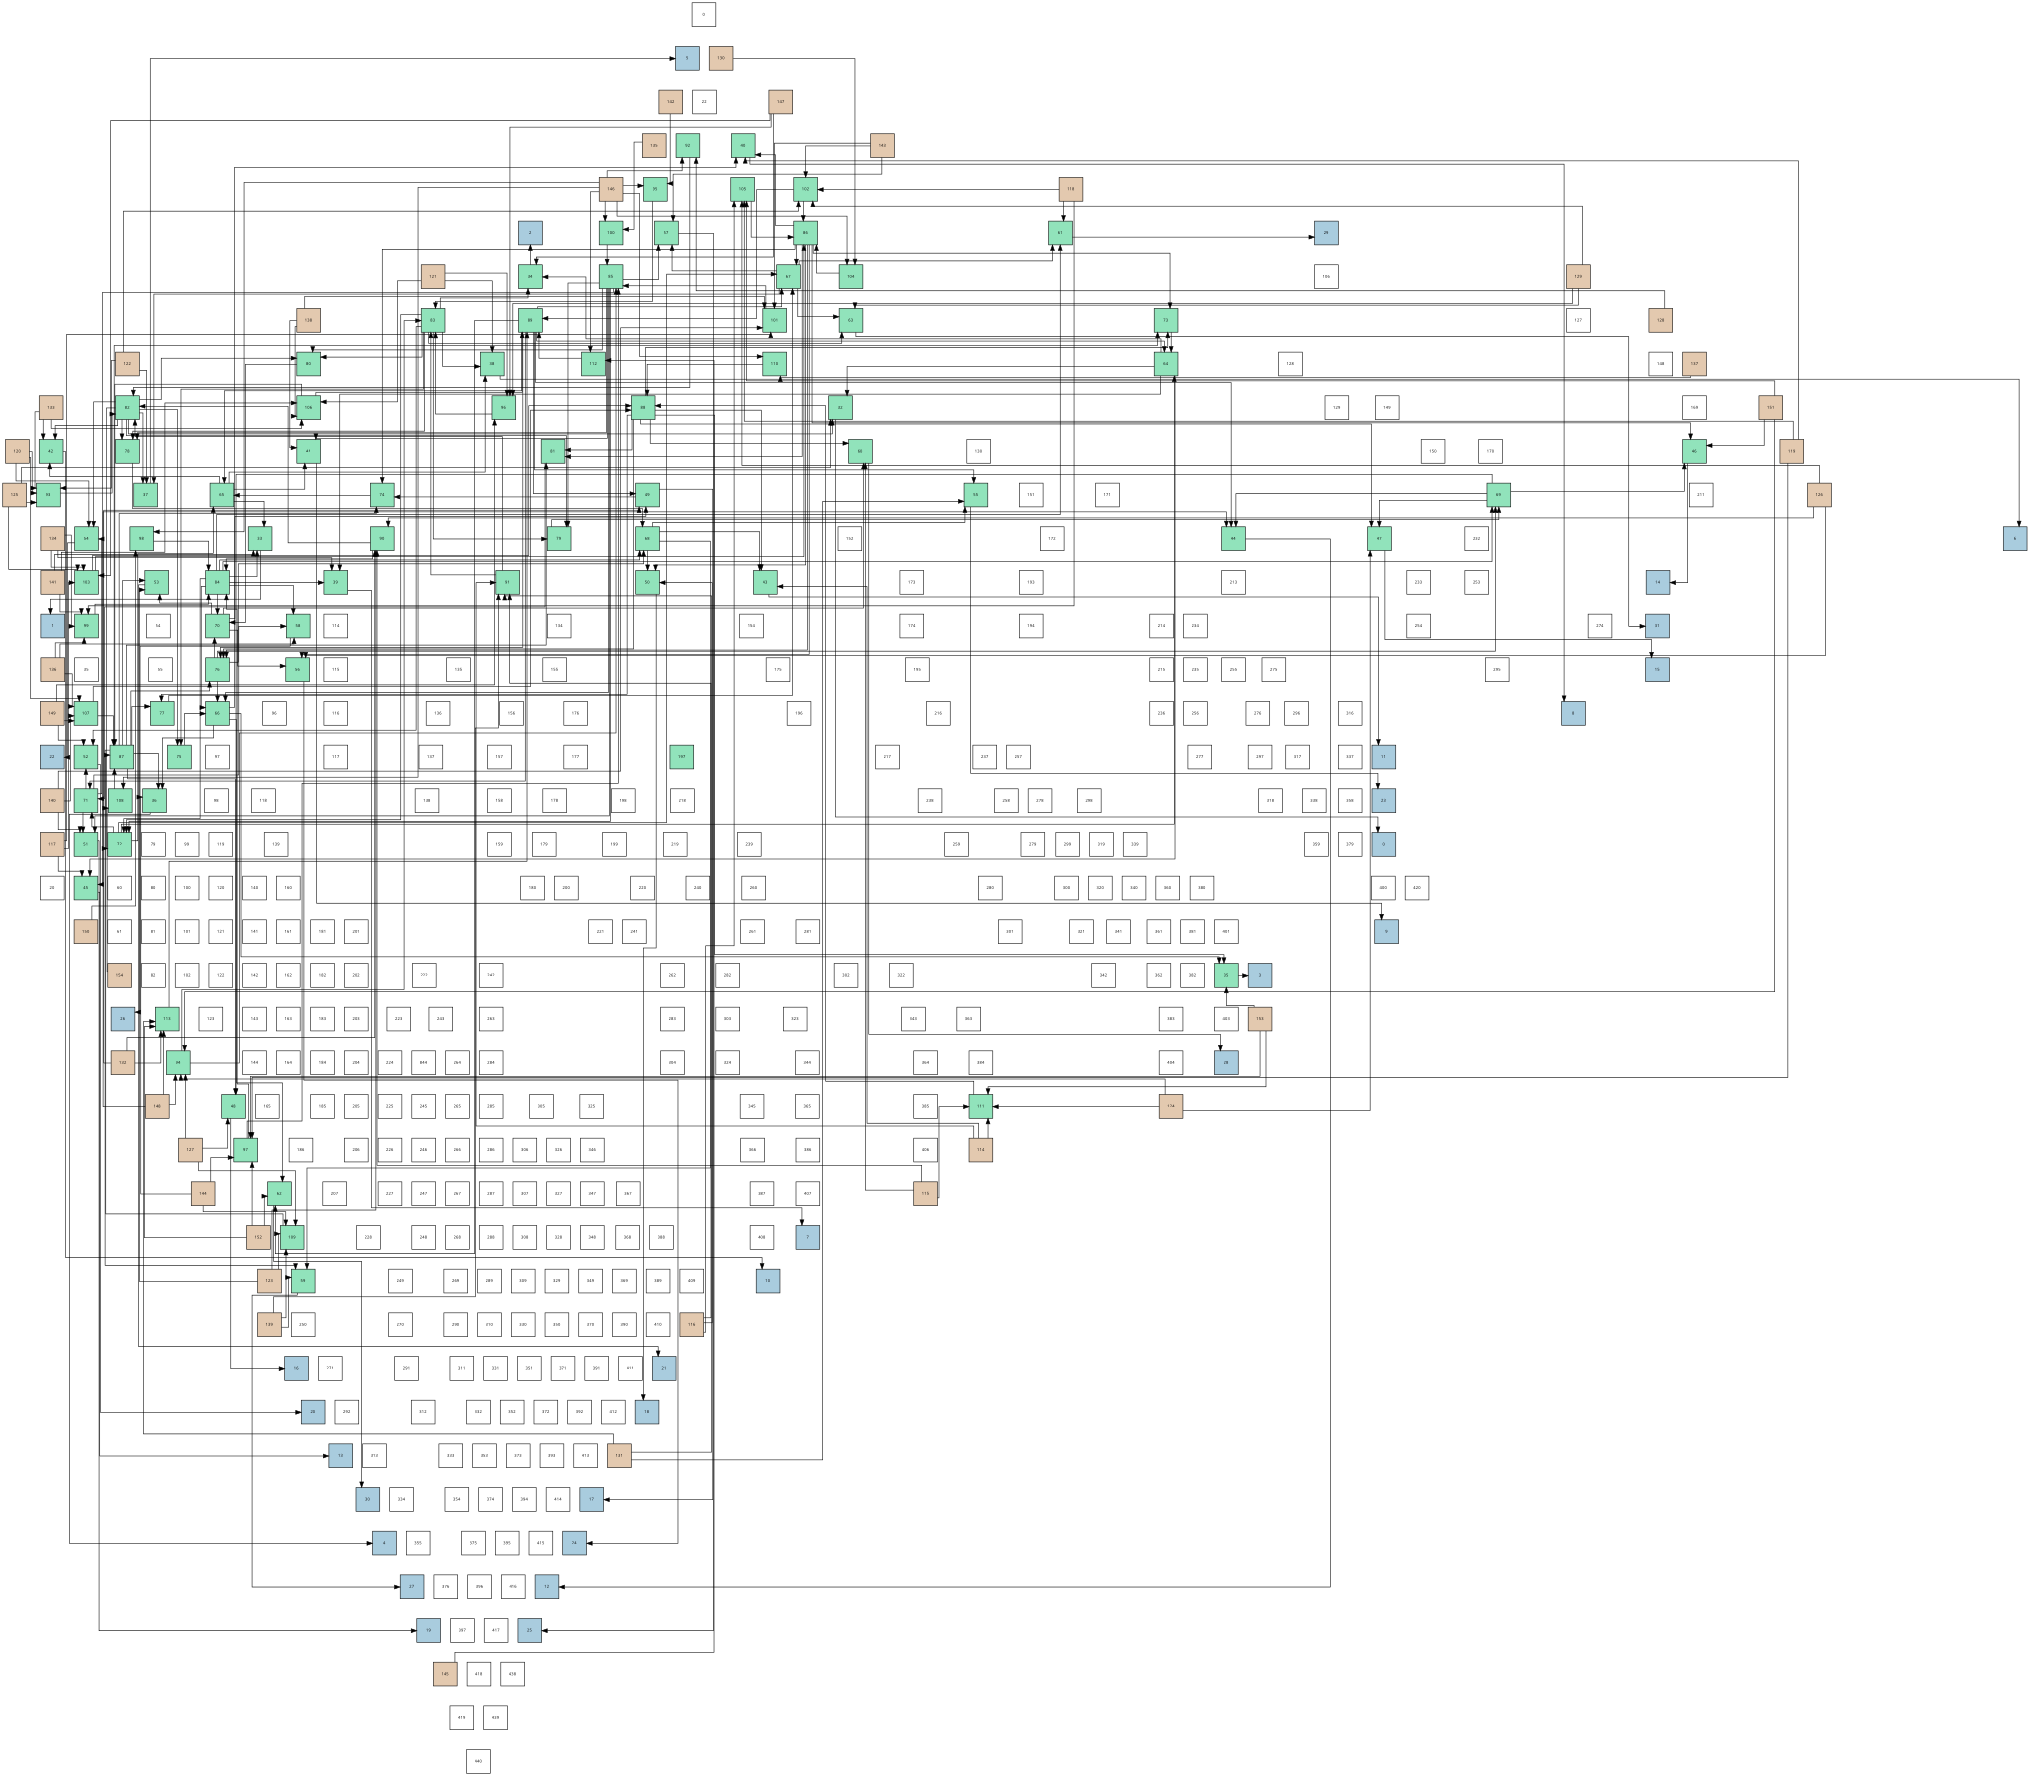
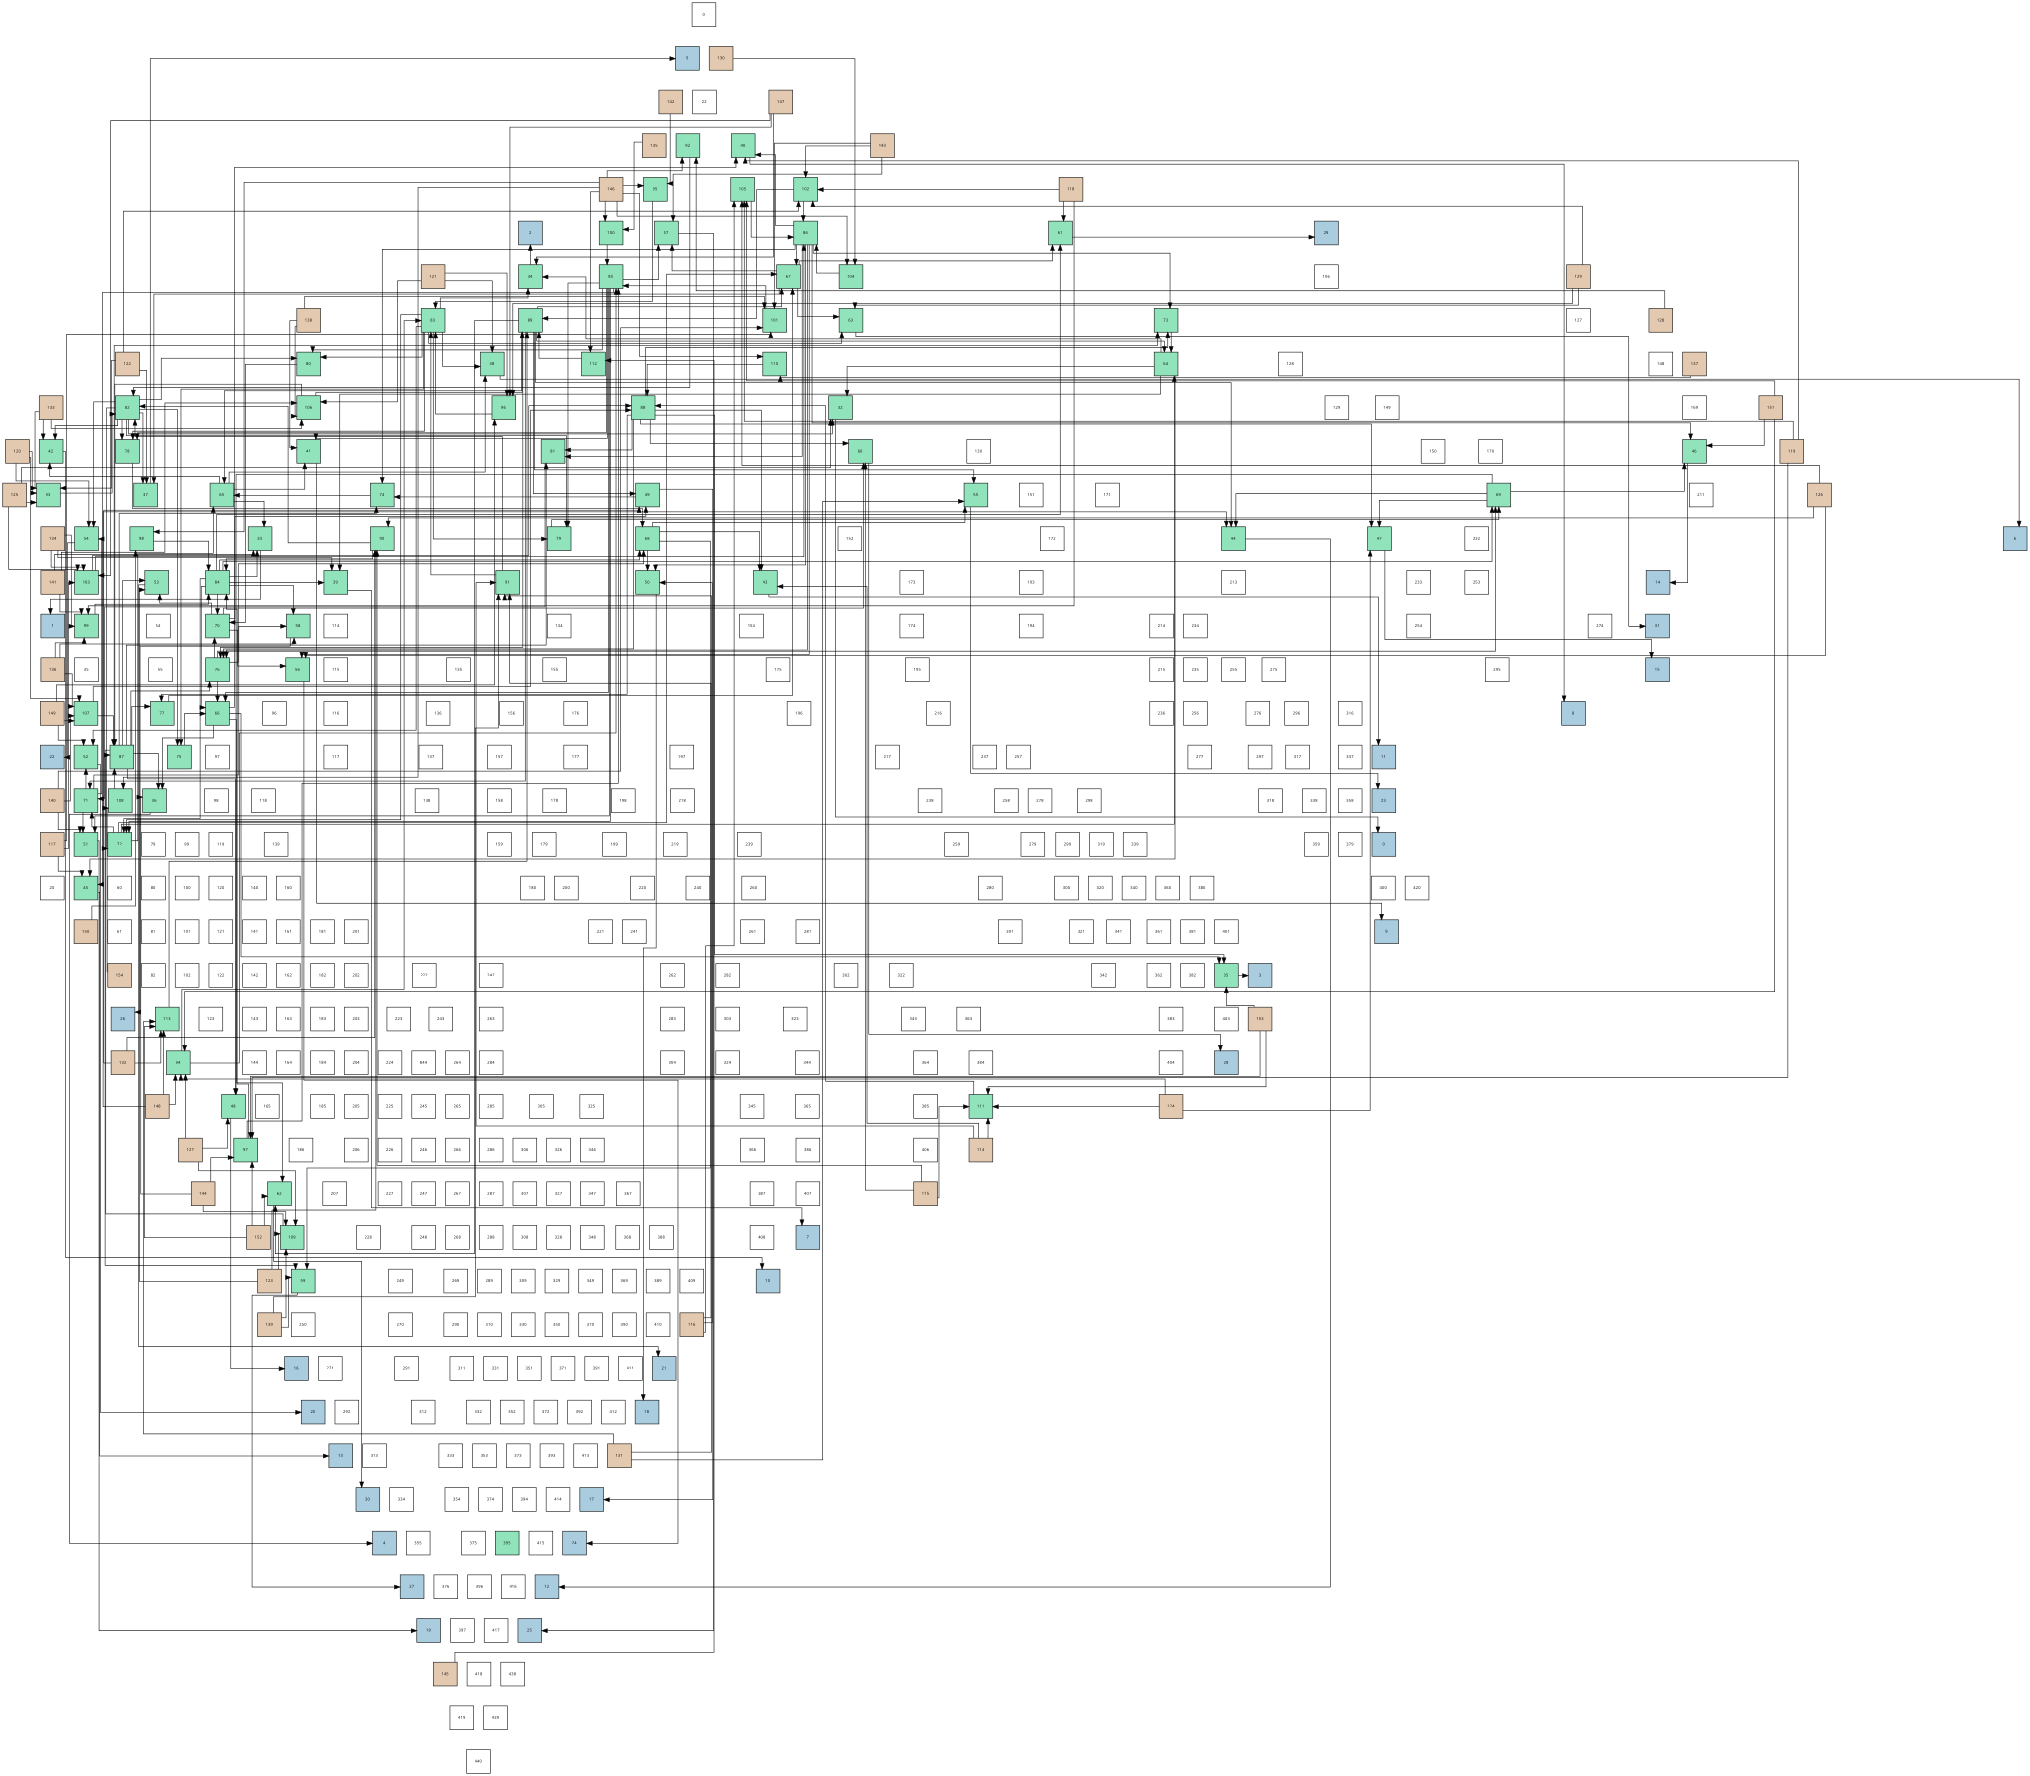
node "197": fillcolor #91e3bb -> #ffffff
node "395": fillcolor #ffffff -> #91e3bb
